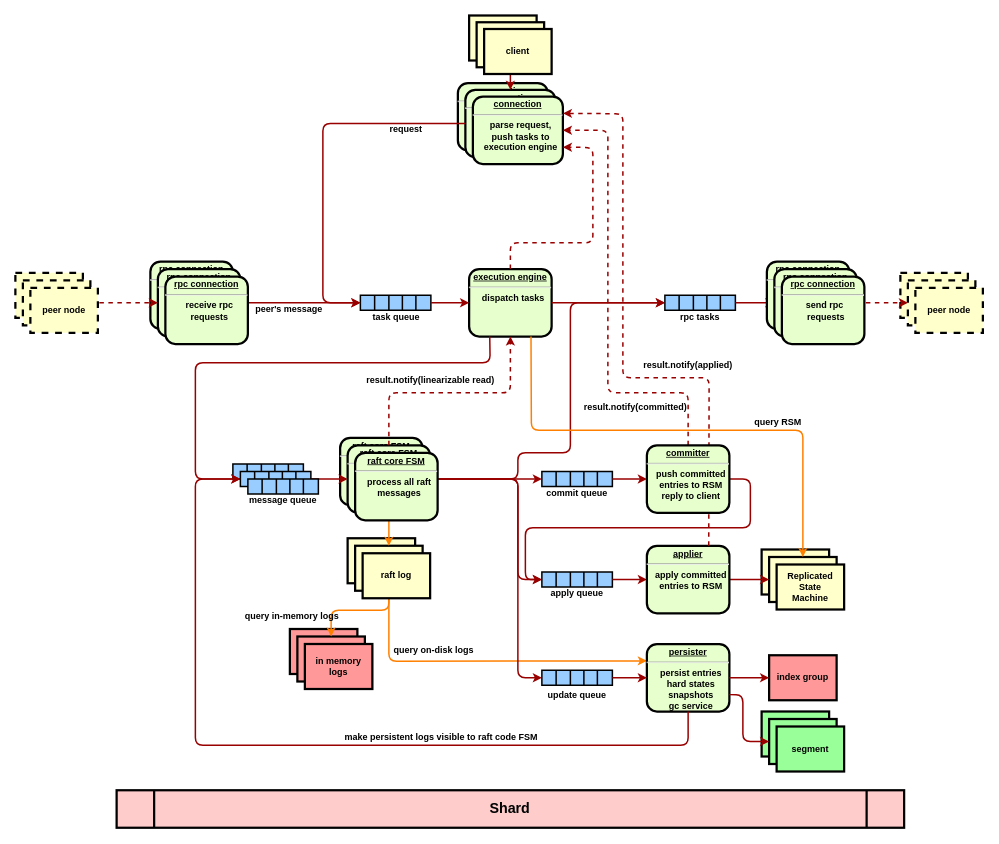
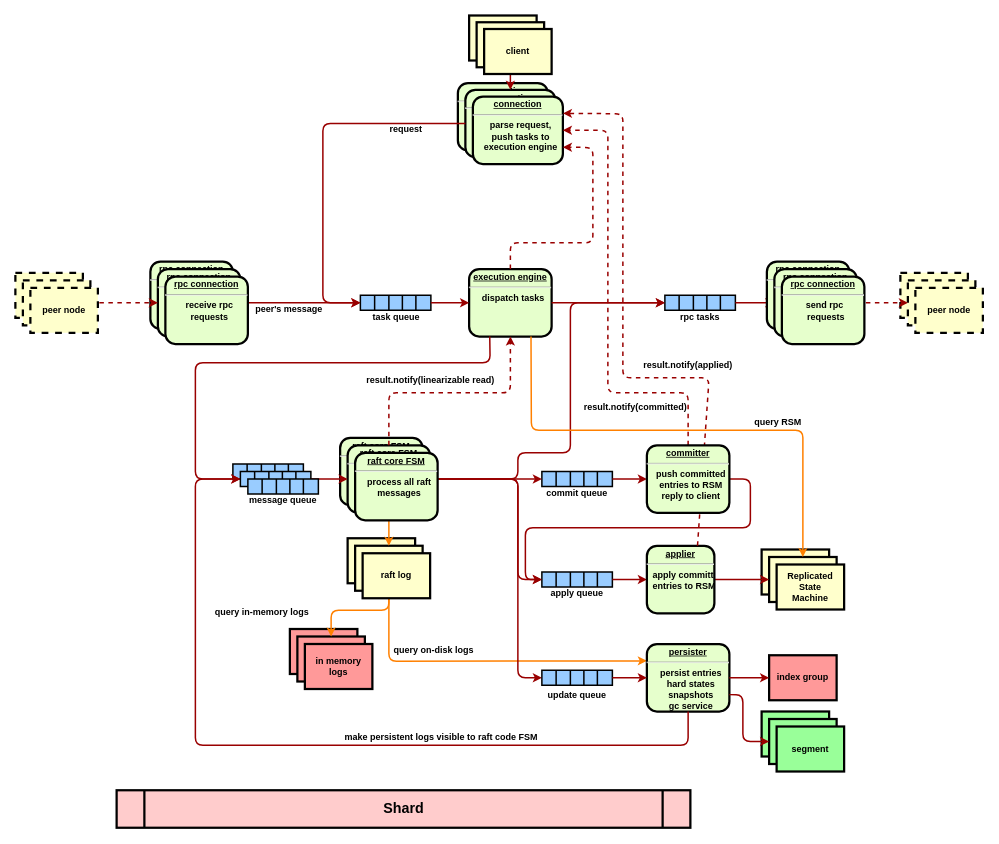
node "applier apply committed entries to RSM": size 83x68 -> 68x68
node "query in-memory logs": moved (292, 617) -> (262, 613)
node "Shard": size 788x38 -> 574x38
